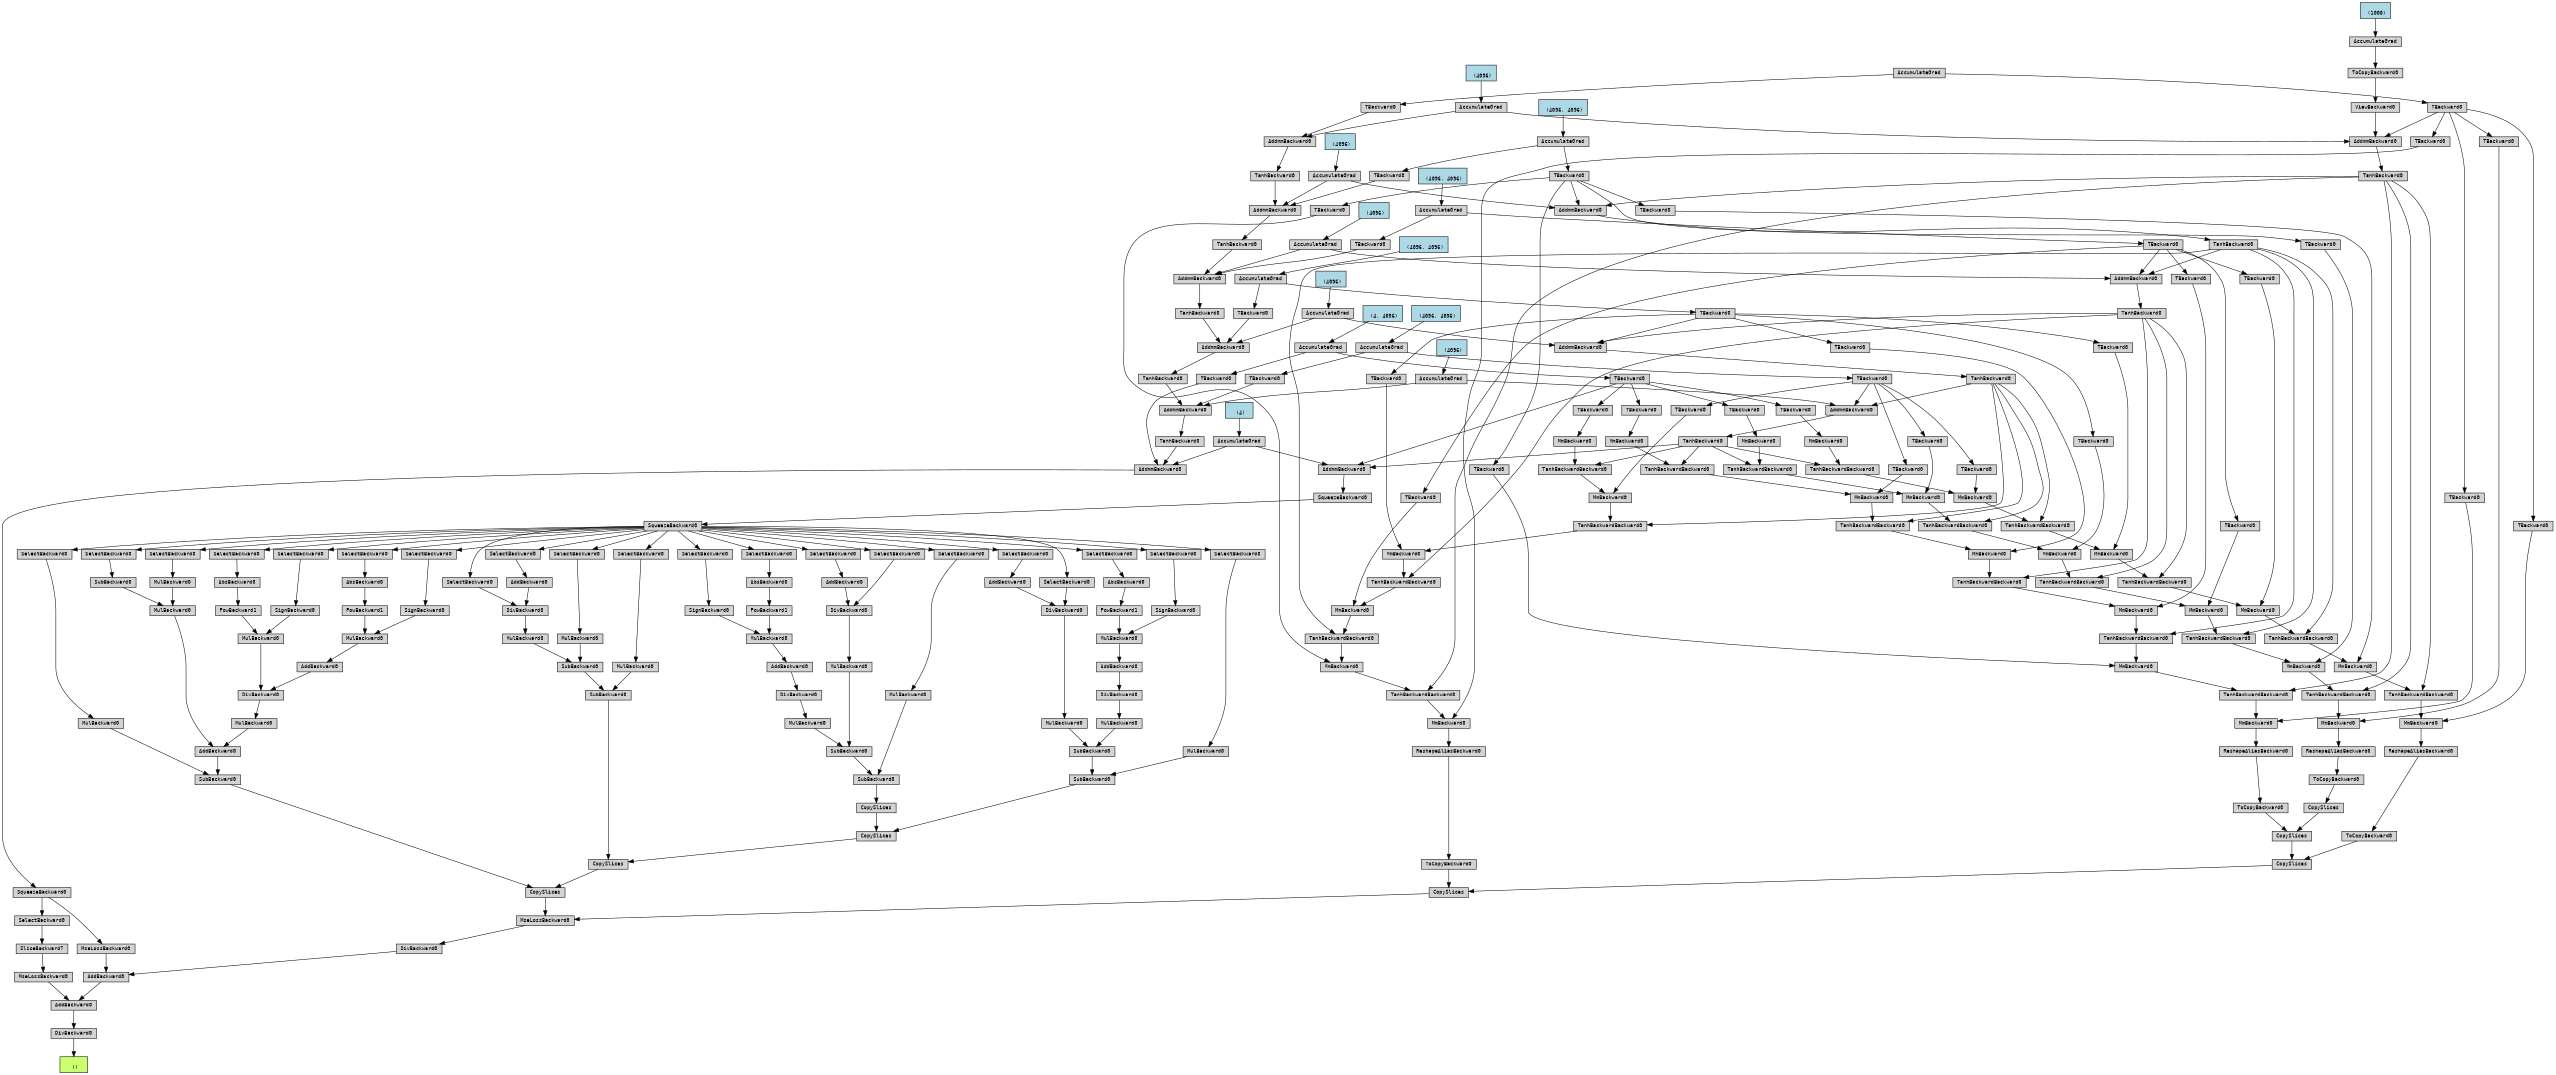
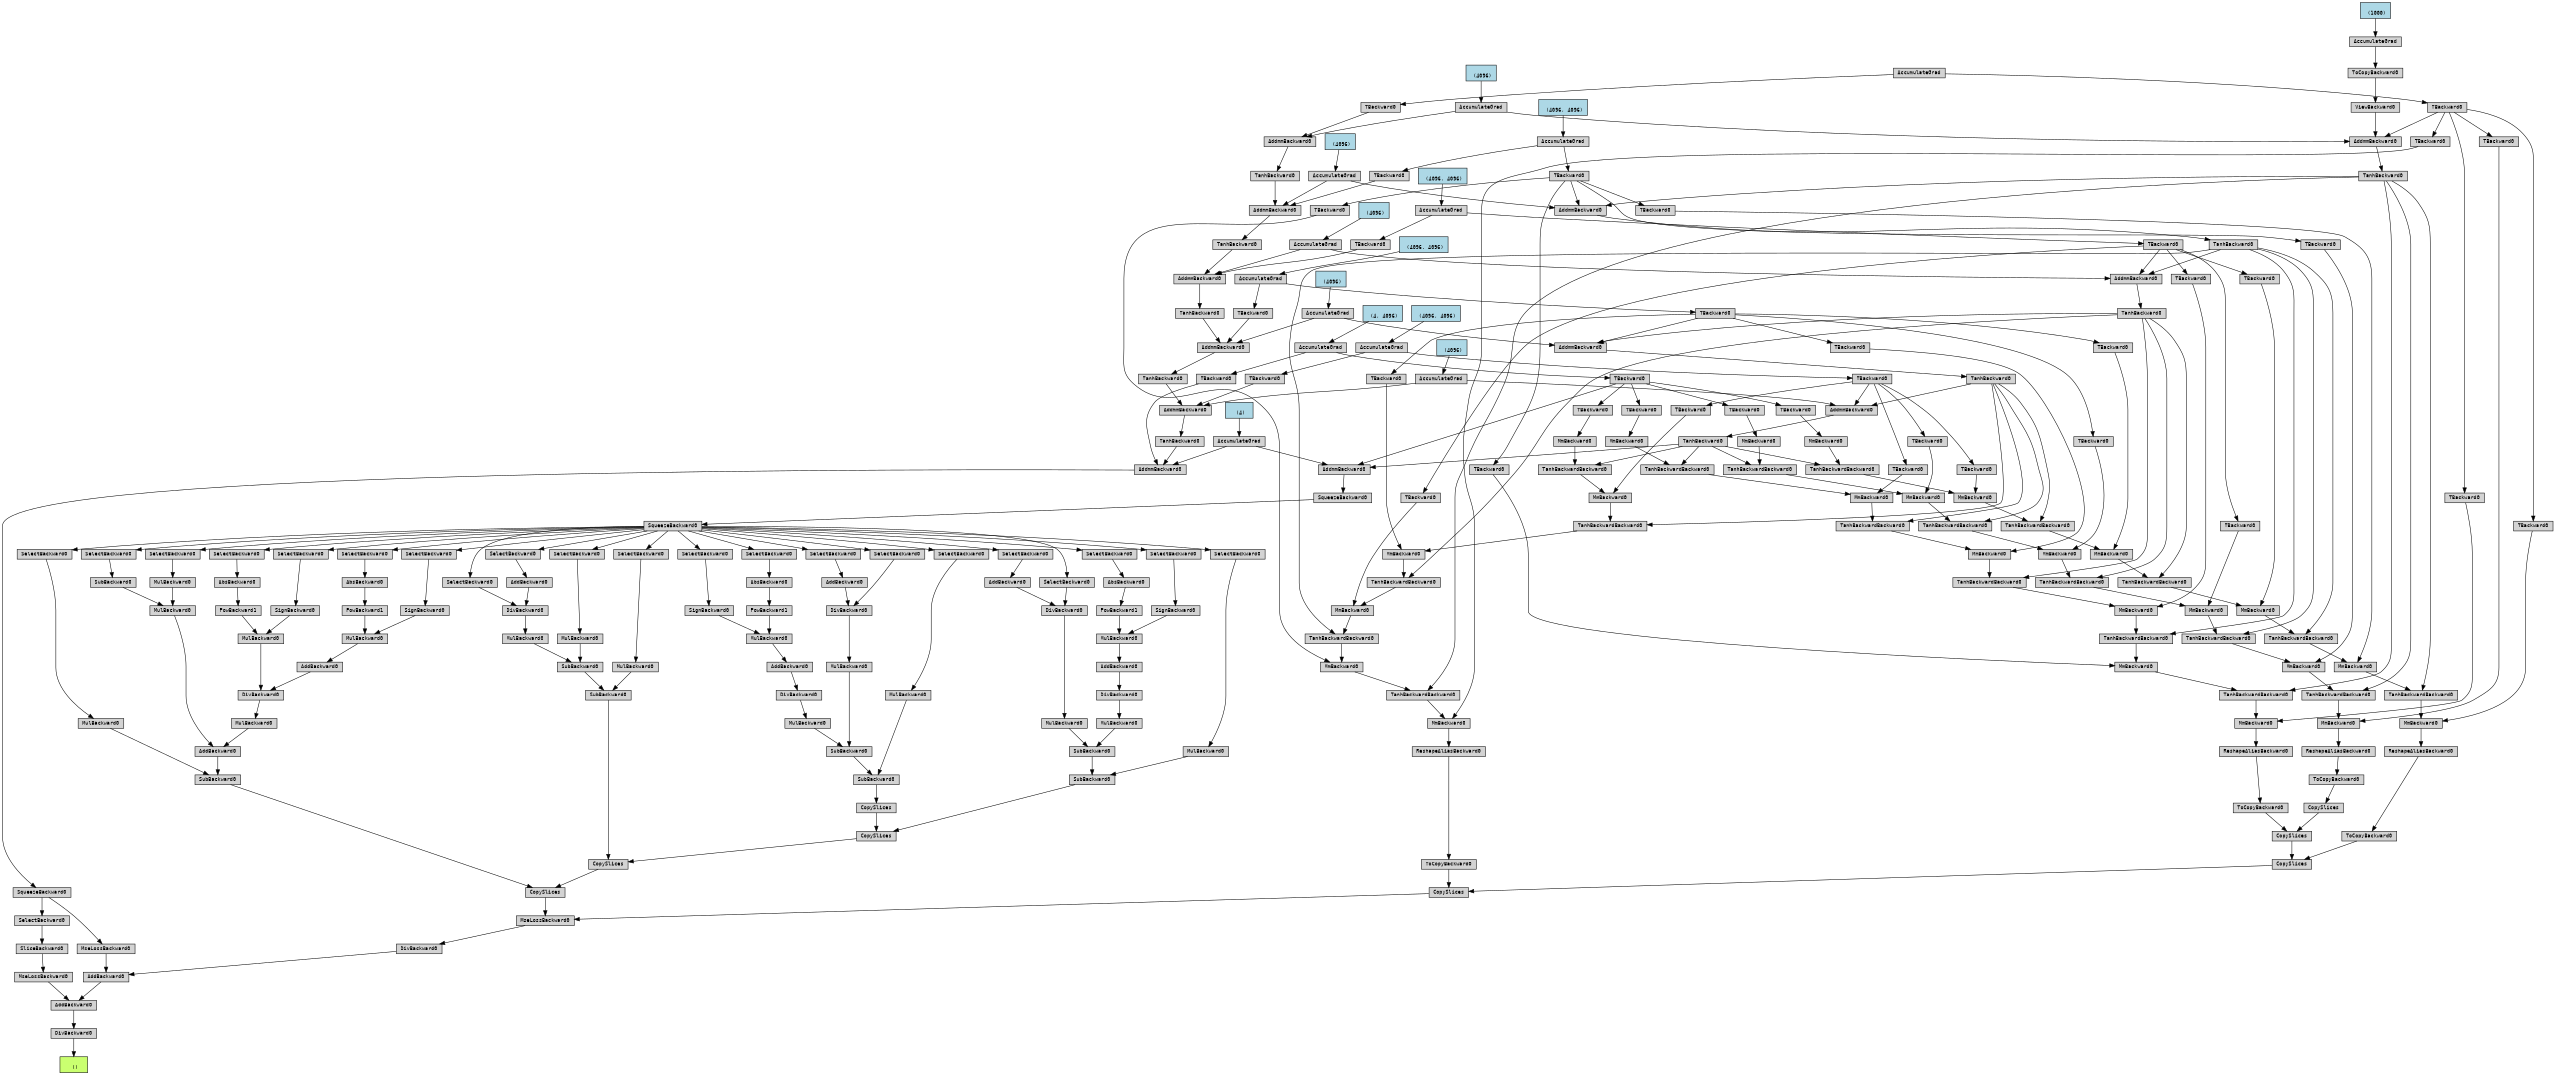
node "SliceBackward7": label "SliceBackward7" -> "SliceBackward0"
